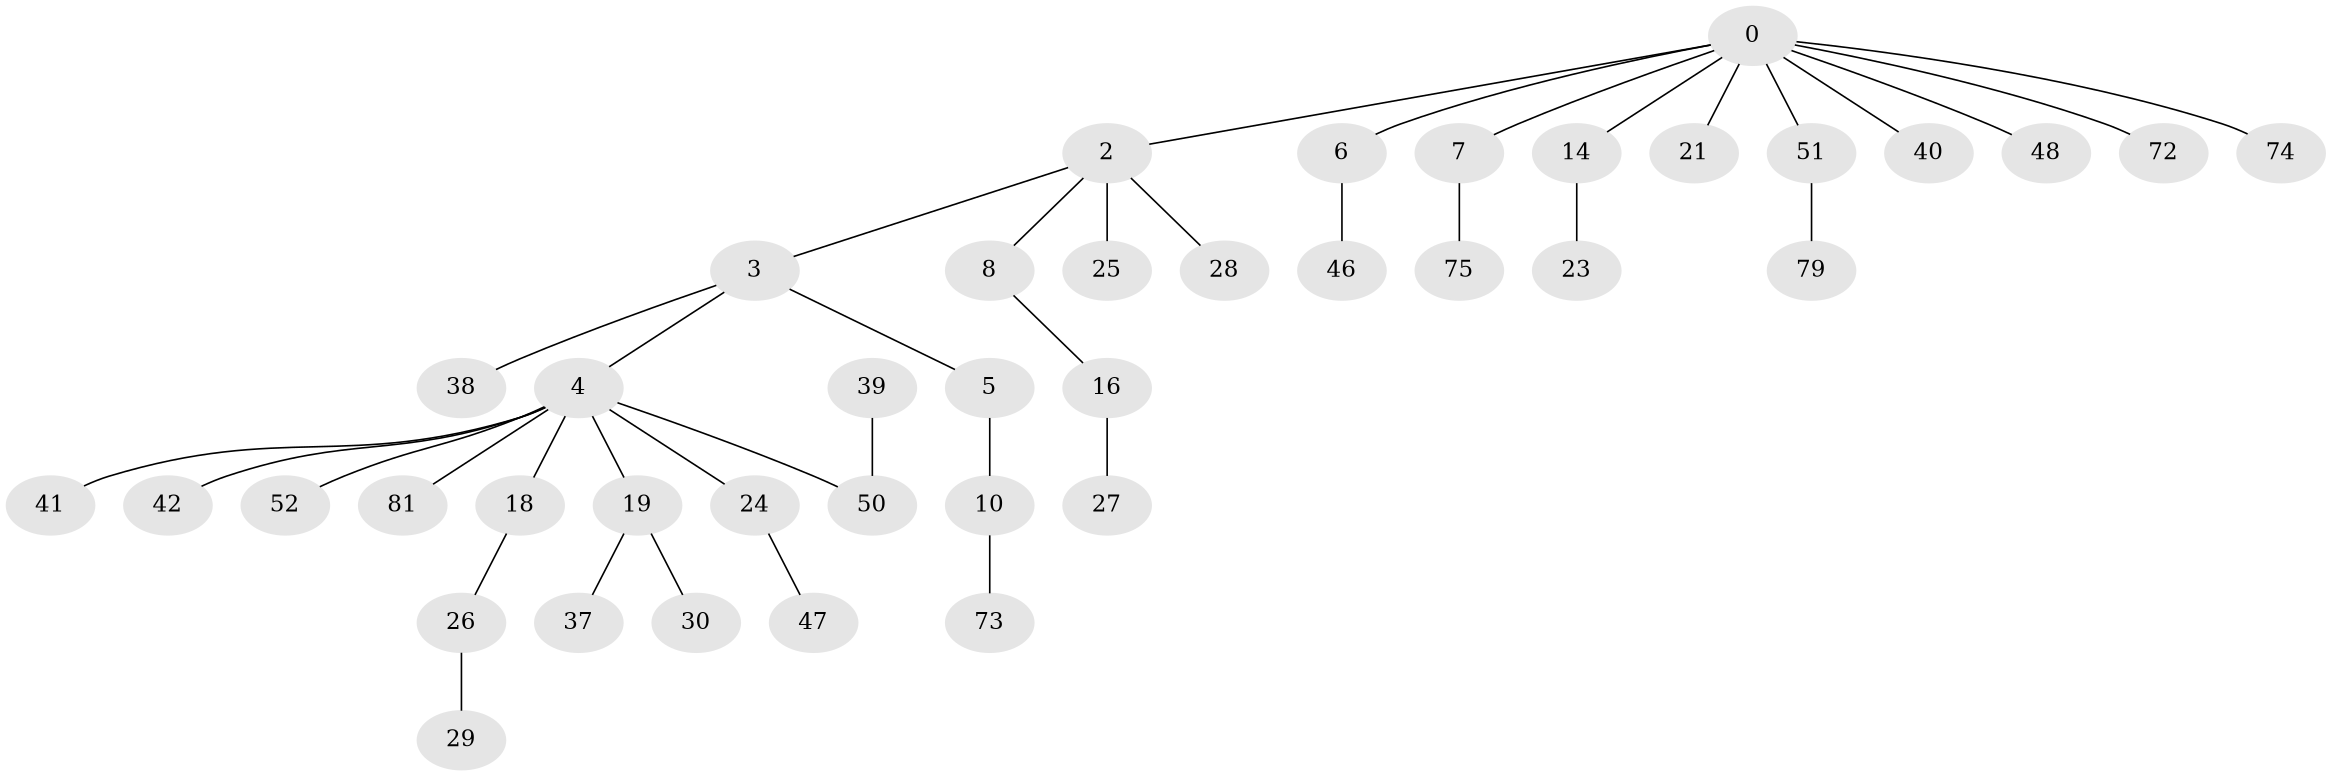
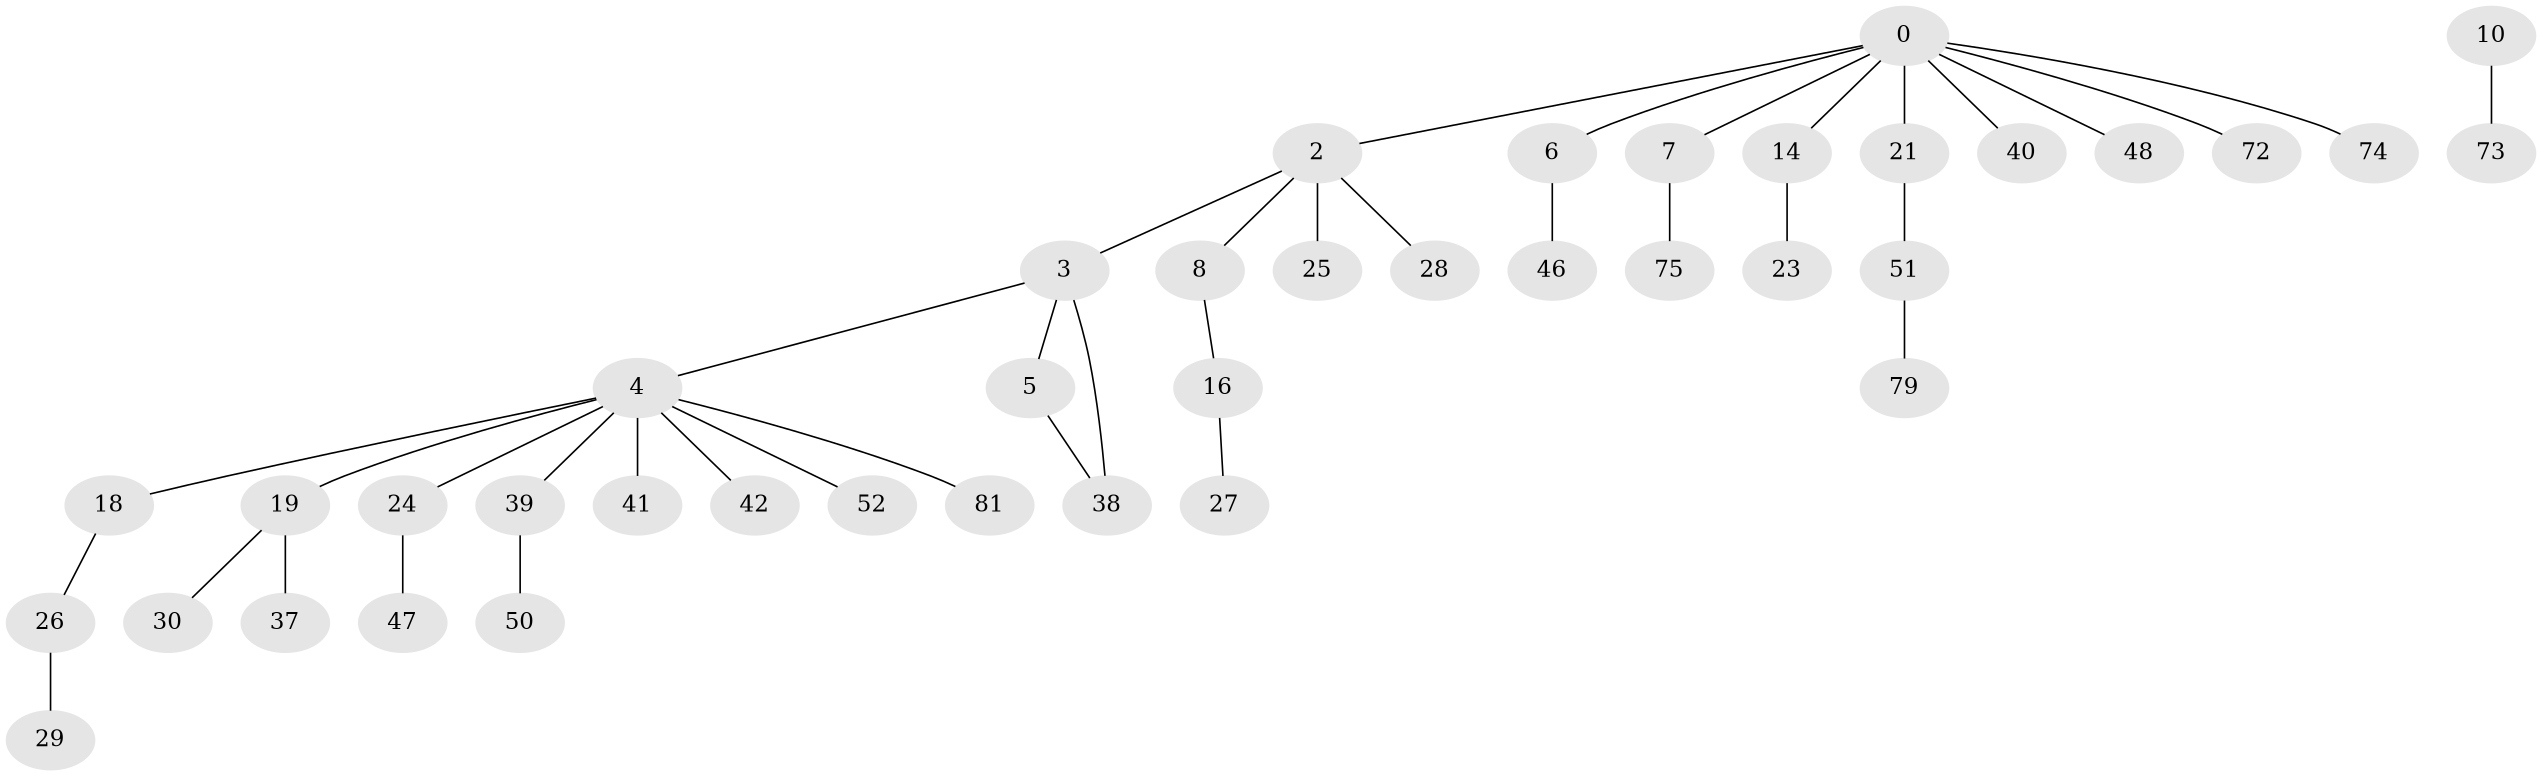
edge "0" -- "51": now "21" -- "51"
edge "4" -- "50": now "4" -- "39"
edge "5" -- "10": now "5" -- "38"
